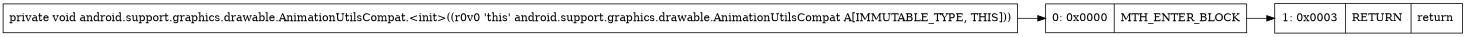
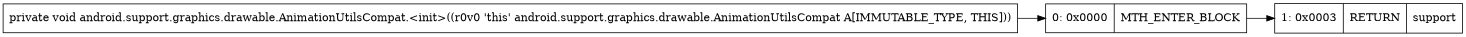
node "1: 0x0003": text "return" -> "support"
